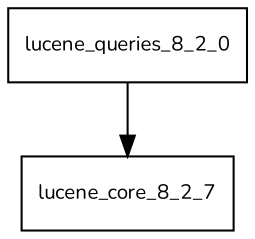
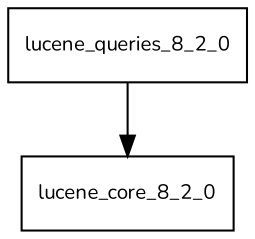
node "lucene_core_8_2_7": label "lucene_core_8_2_7" -> "lucene_core_8_2_0"
